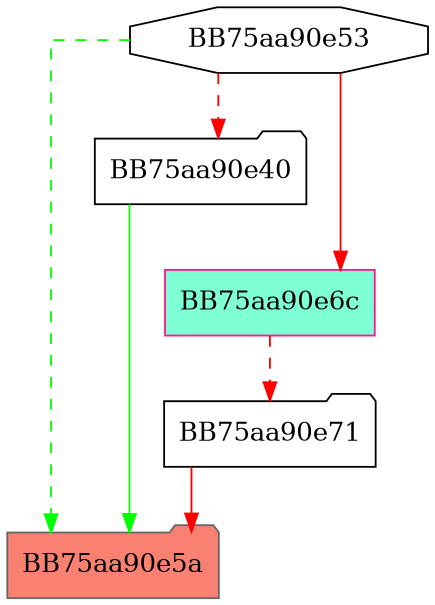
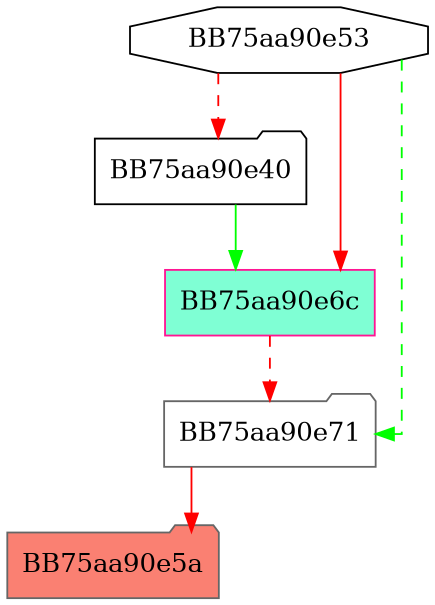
edge "BB75aa90e53" -> "BB75aa90e5a": now "BB75aa90e53" -> "BB75aa90e71"
edge "BB75aa90e40" -> "BB75aa90e5a": now "BB75aa90e40" -> "BB75aa90e6c"
node "BB75aa90e71": color black -> gray40
